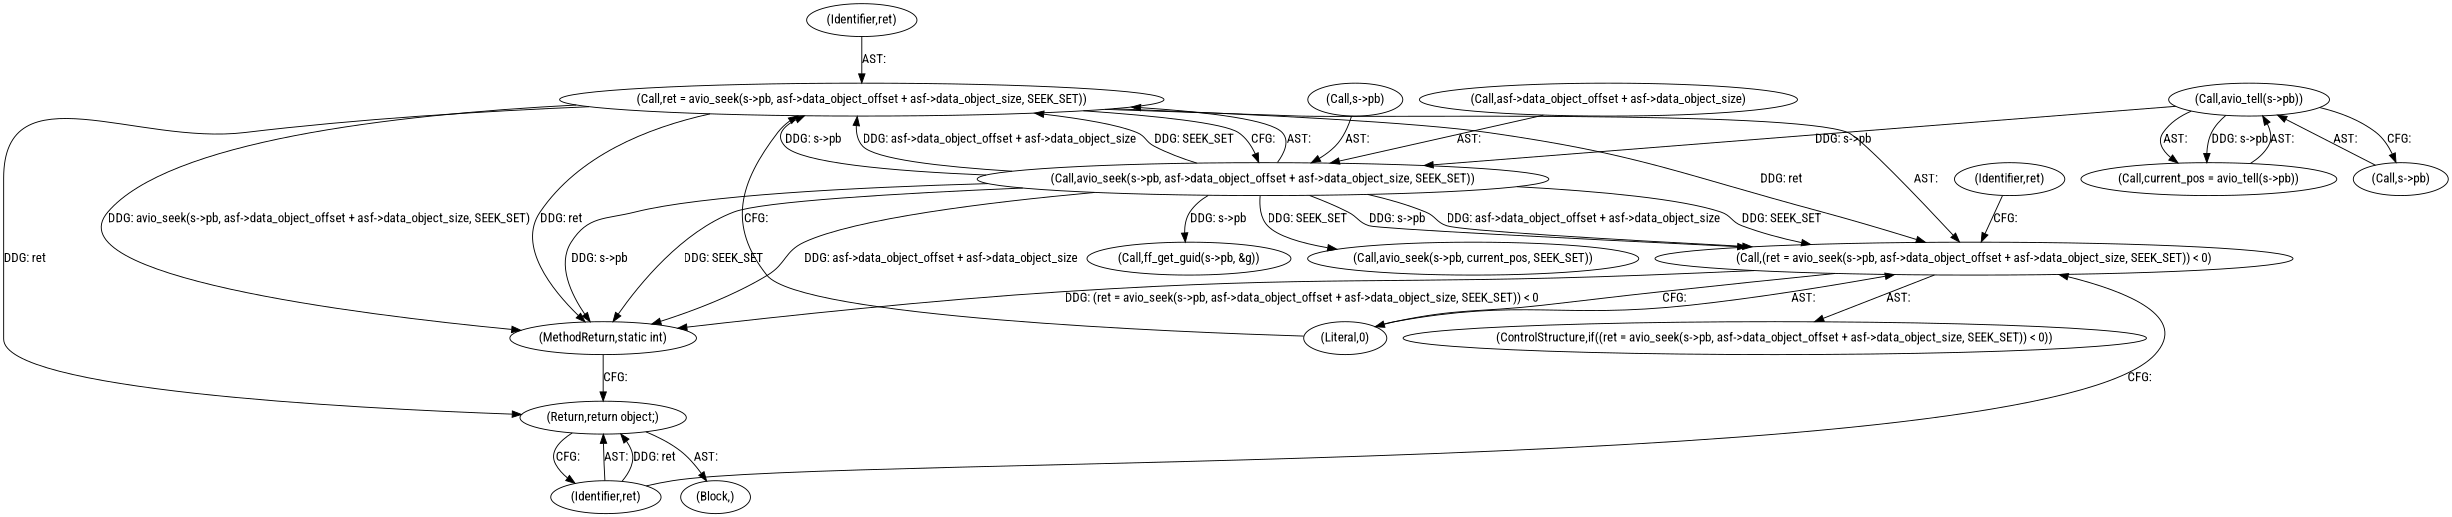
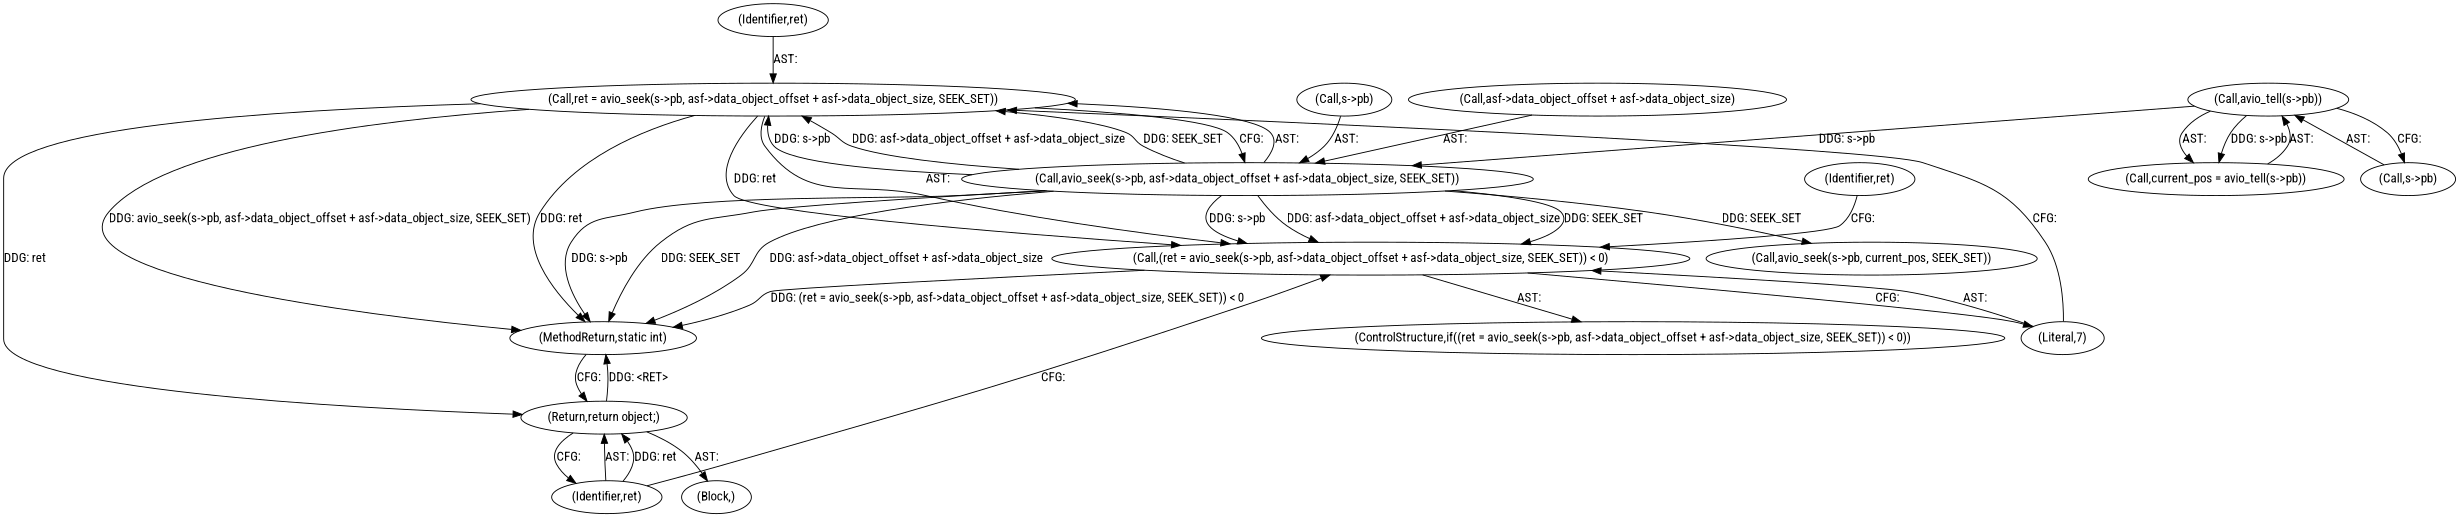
node "(Call,ff_get_guid(s->pb, &g))": removed
node "(Literal,0)": label "(Literal,0)" -> "(Literal,7)"
edge "(Return,return object;)" -> "(MethodReturn,static int)": added, label "DDG: <RET>"
